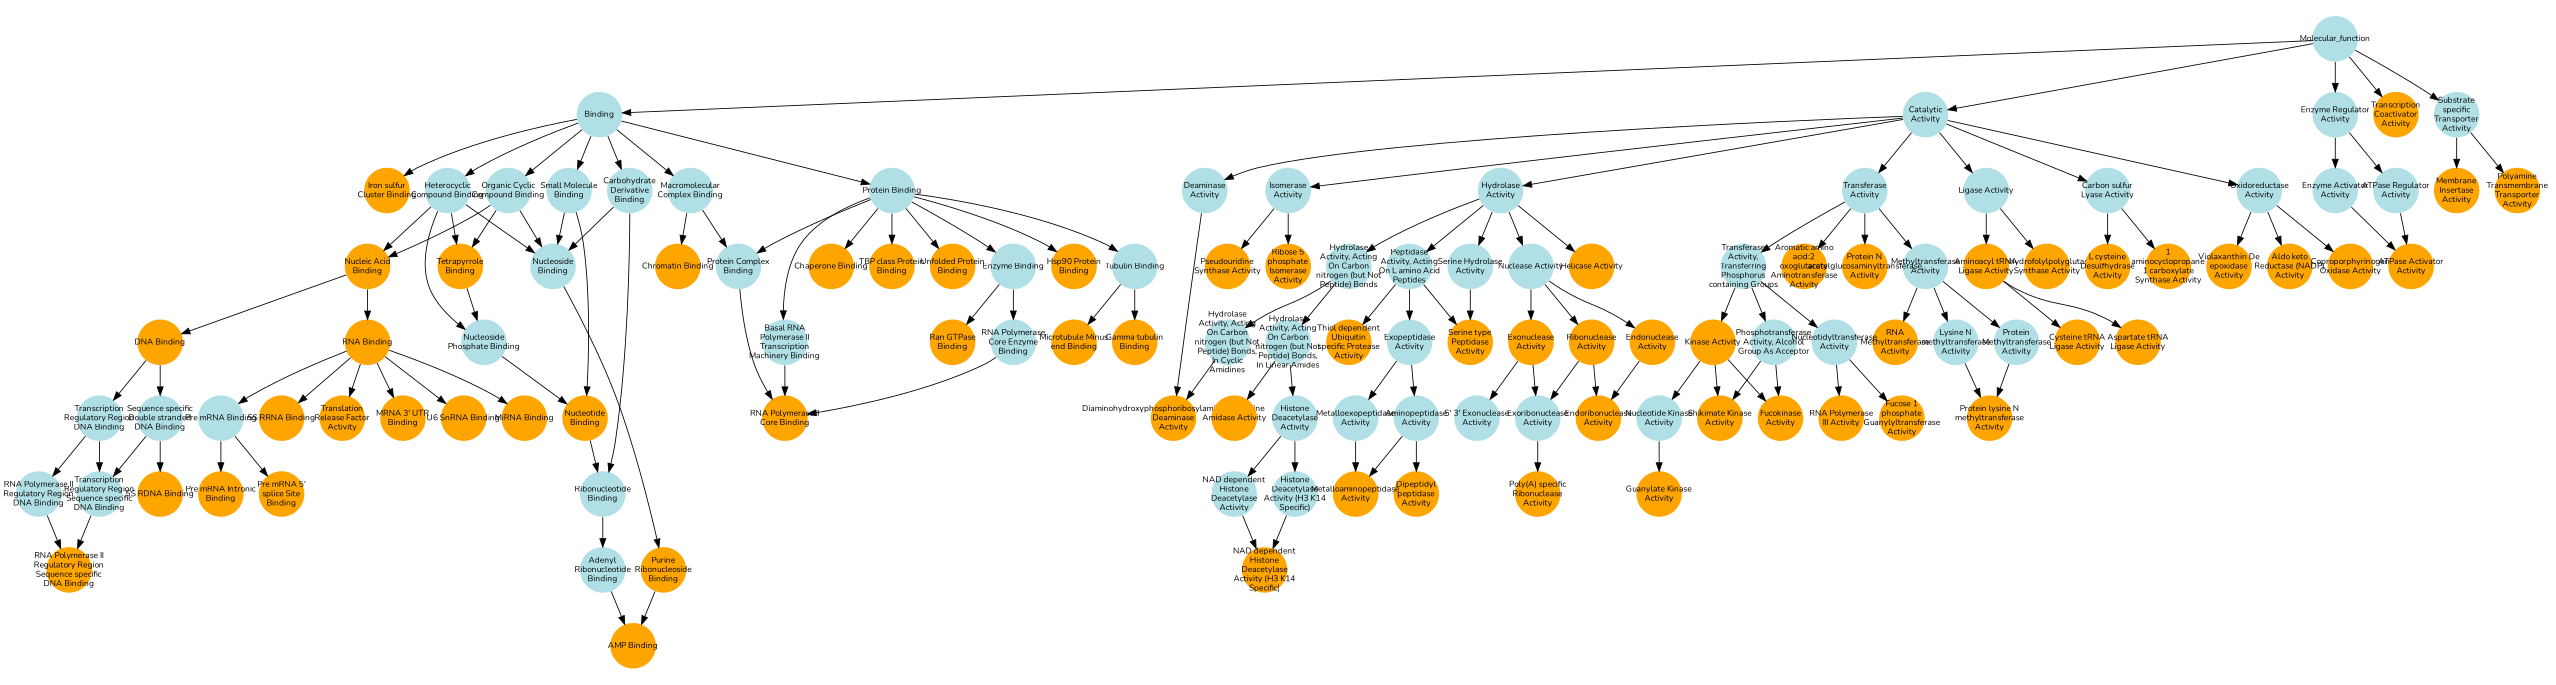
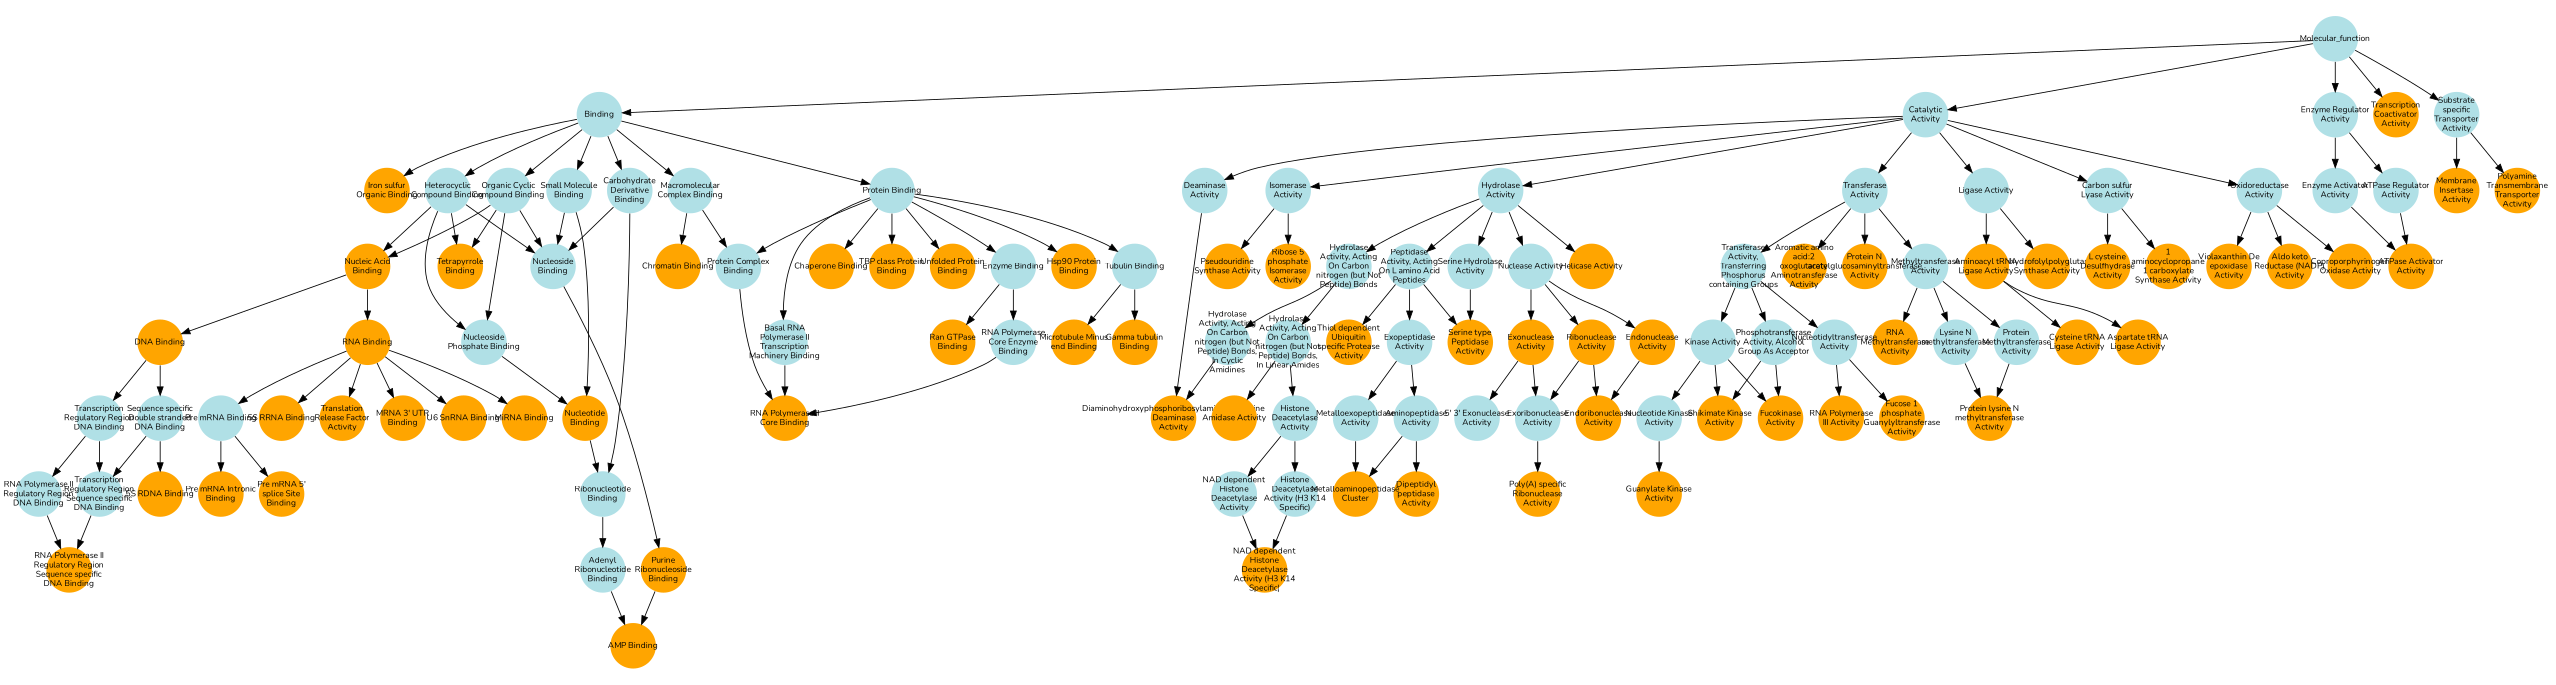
node "Iron sulfur Cluster Binding": label "Iron sulfur Cluster Binding" -> "Iron sulfur Organic Binding"
edge "Tetrapyrrole Binding" -> "Nucleoside Phosphate Binding": now "Organic Cyclic Compound Binding" -> "Nucleoside Phosphate Binding"
node "Kinase Activity": fillcolor orange -> powderblue
node "Metalloaminopeptidase Activity": label "Metalloaminopeptidase Activity" -> "Metalloaminopeptidase Cluster"
